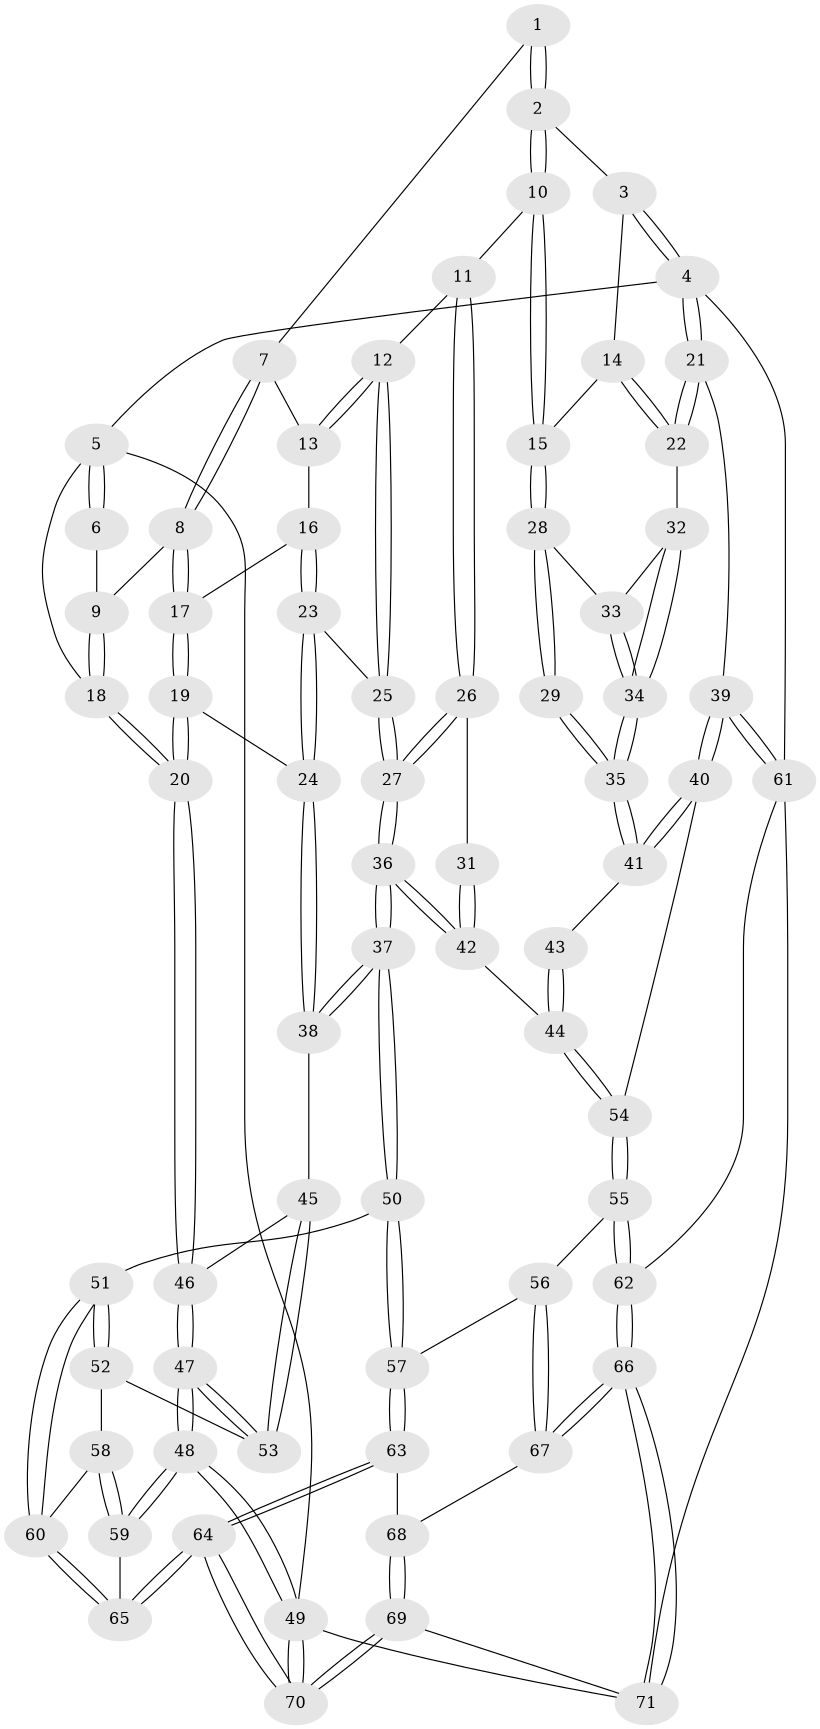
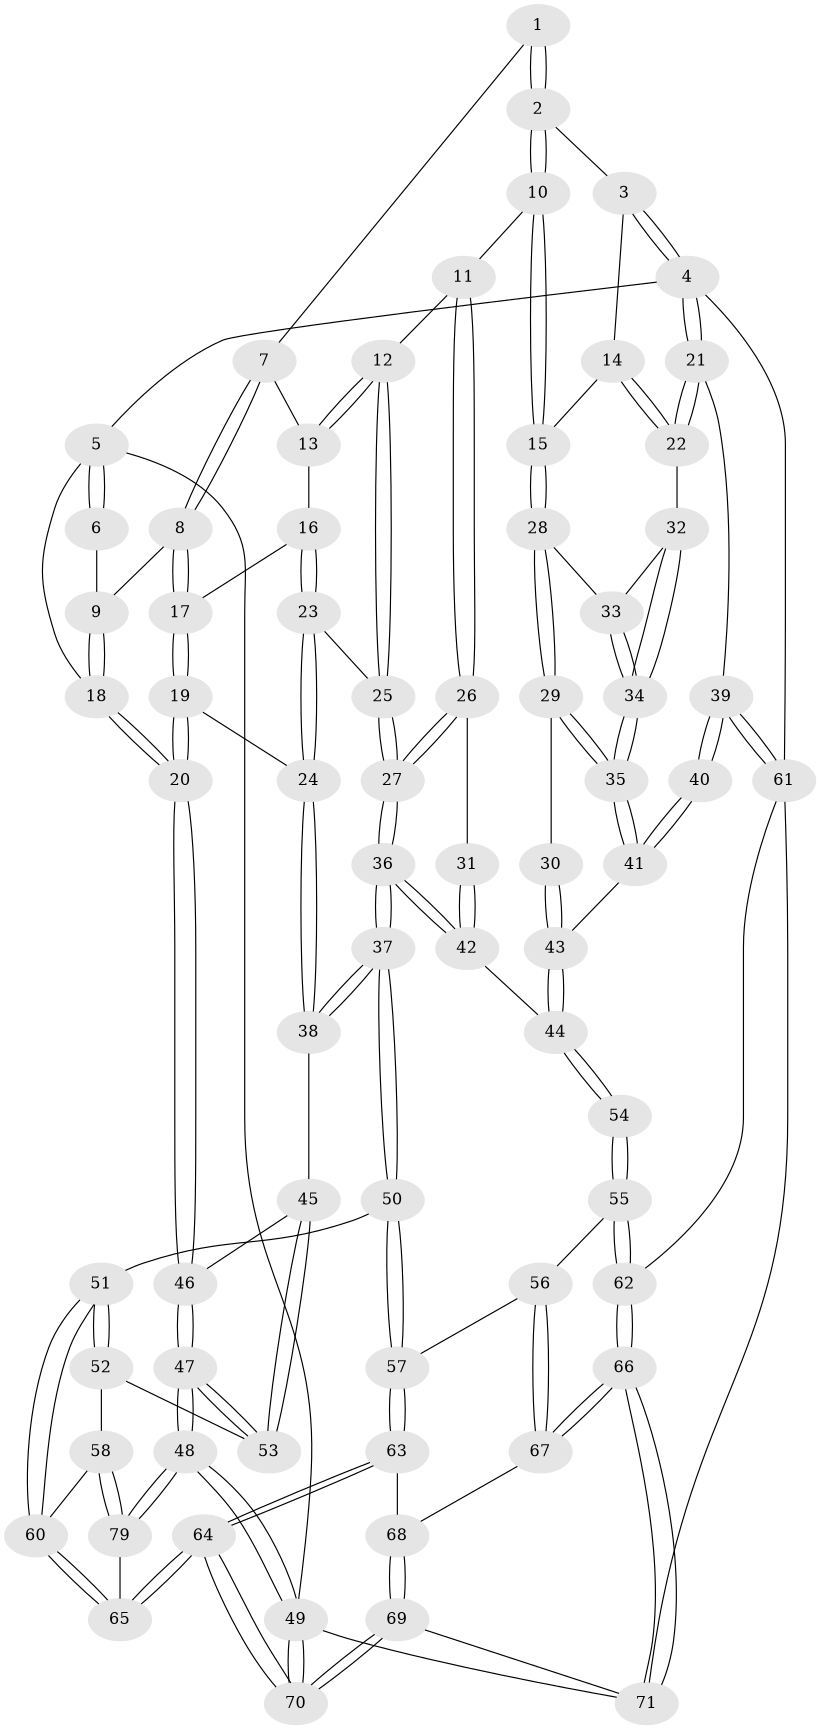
node "30": added
edge "40" -- "54": removed
node "59": label "59" -> "79"
